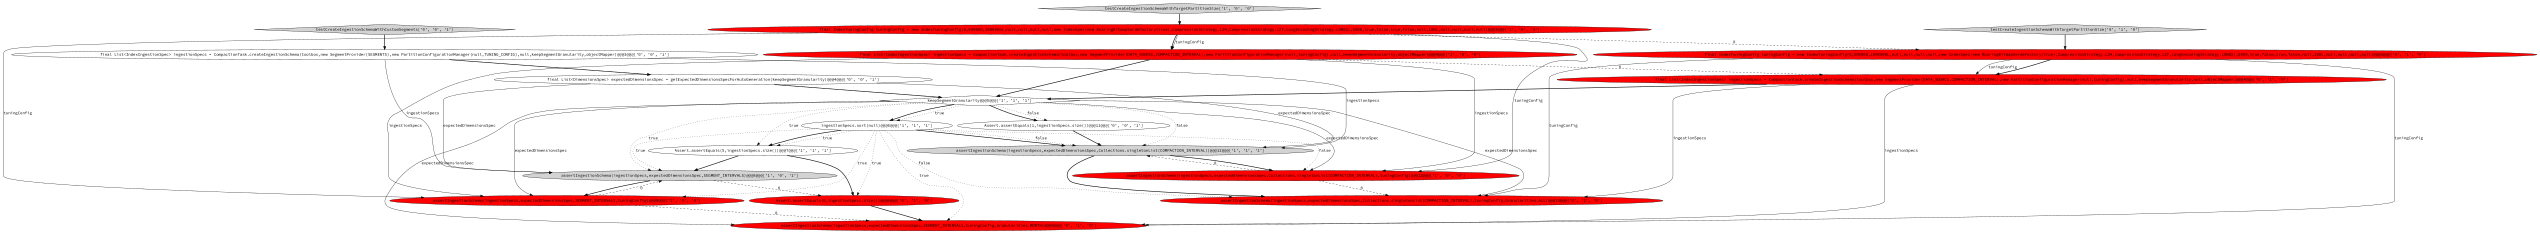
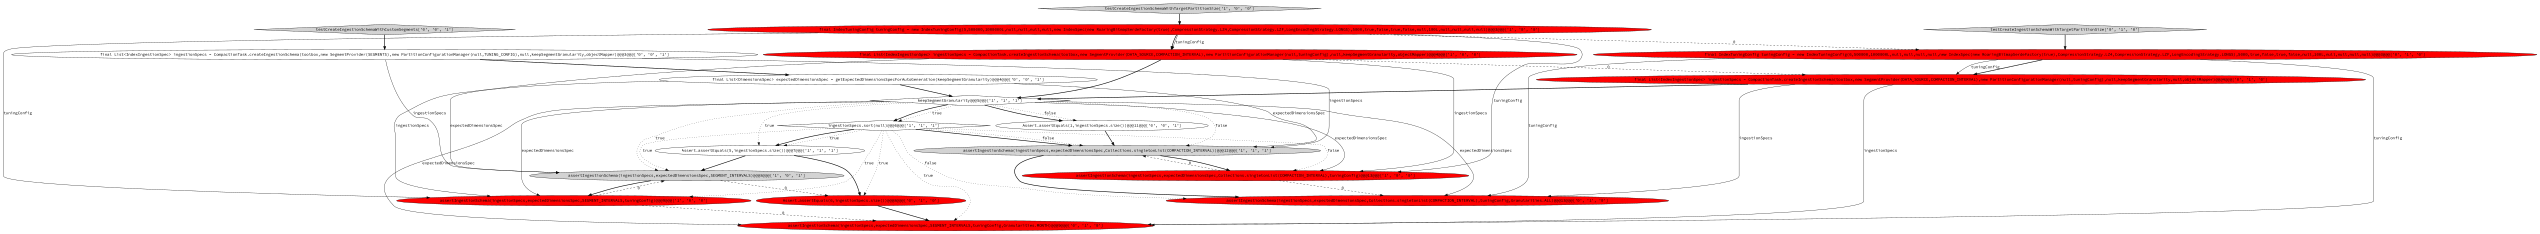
node "ingestionSpecs.sort(null)@@@6@@@['1', '1', '1']": shape ellipse -> diamond
